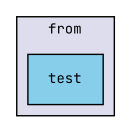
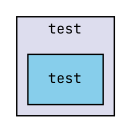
cluster "from": label "from" -> "test"
